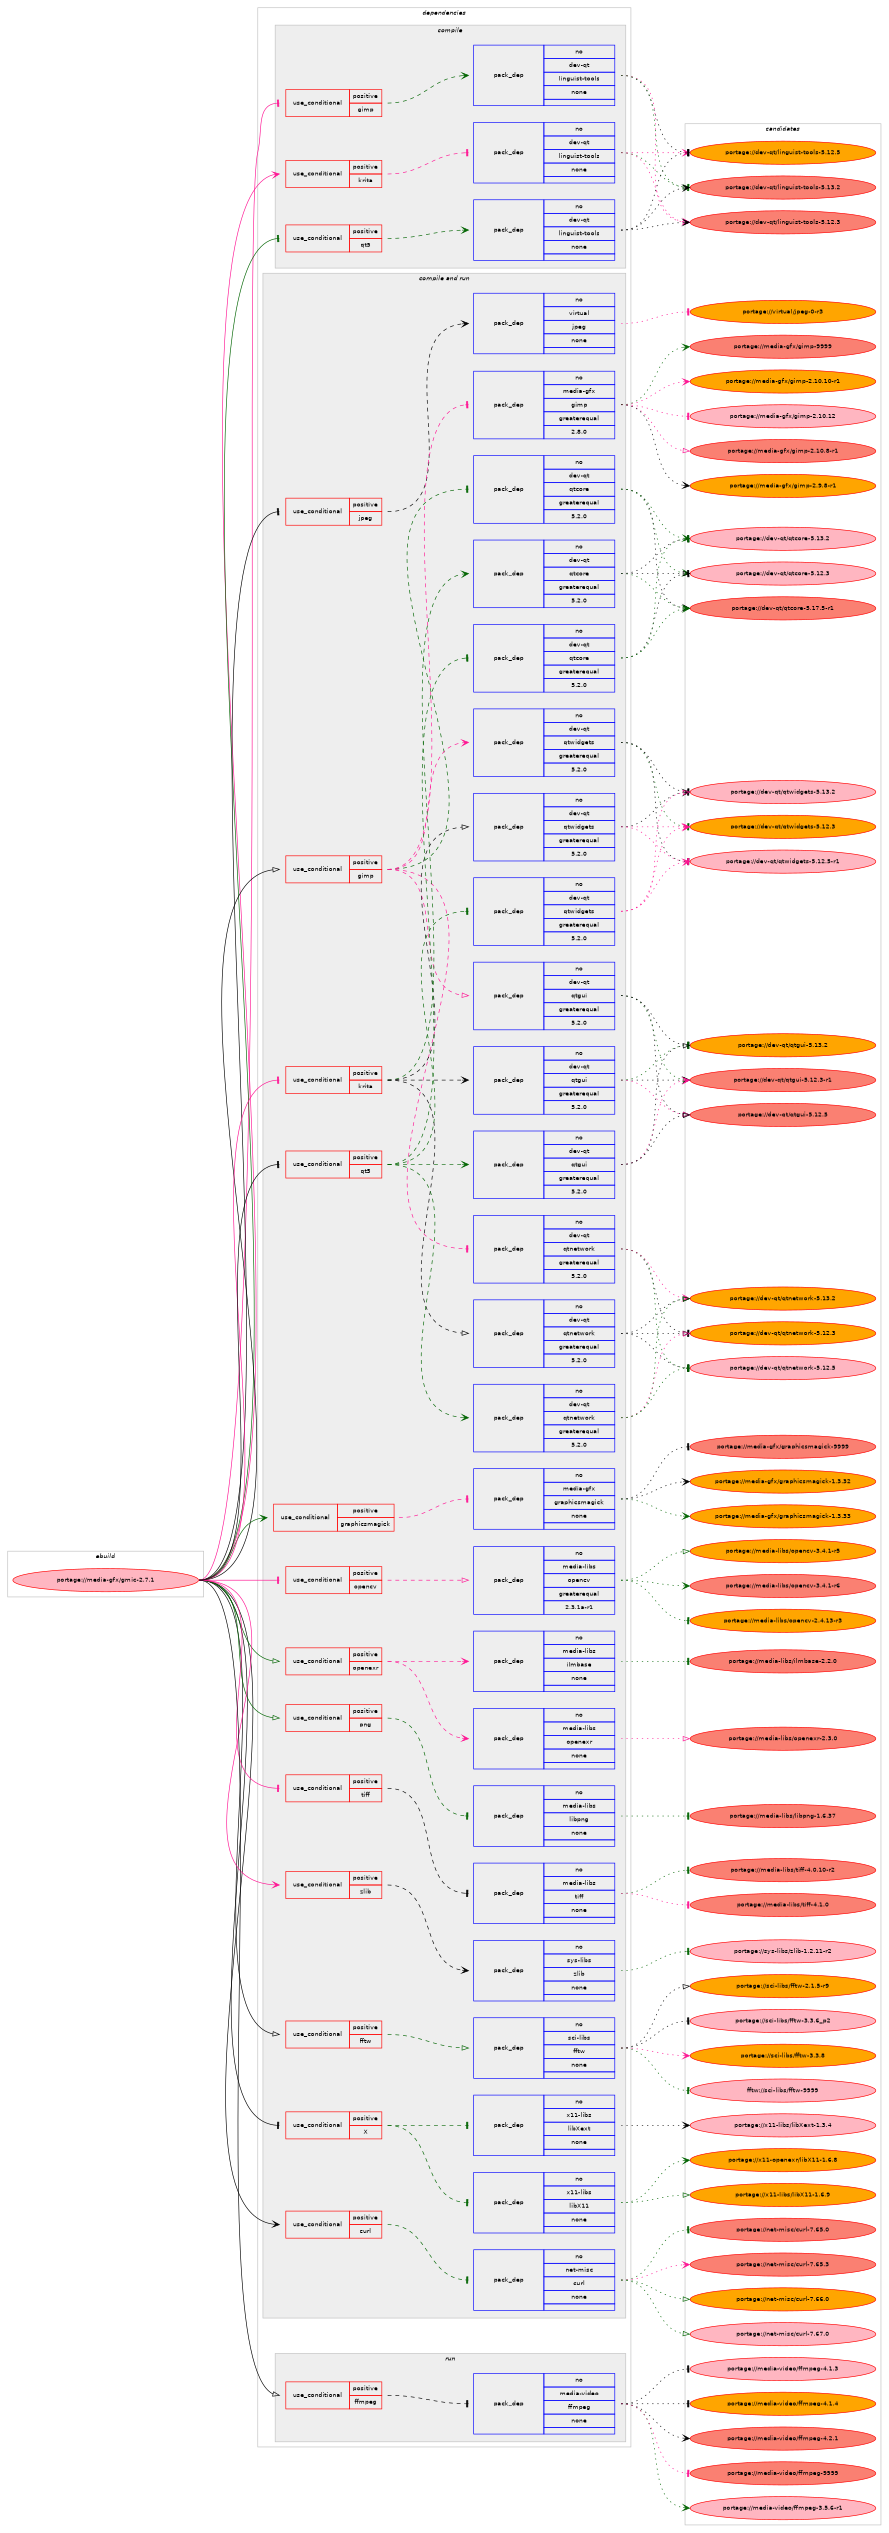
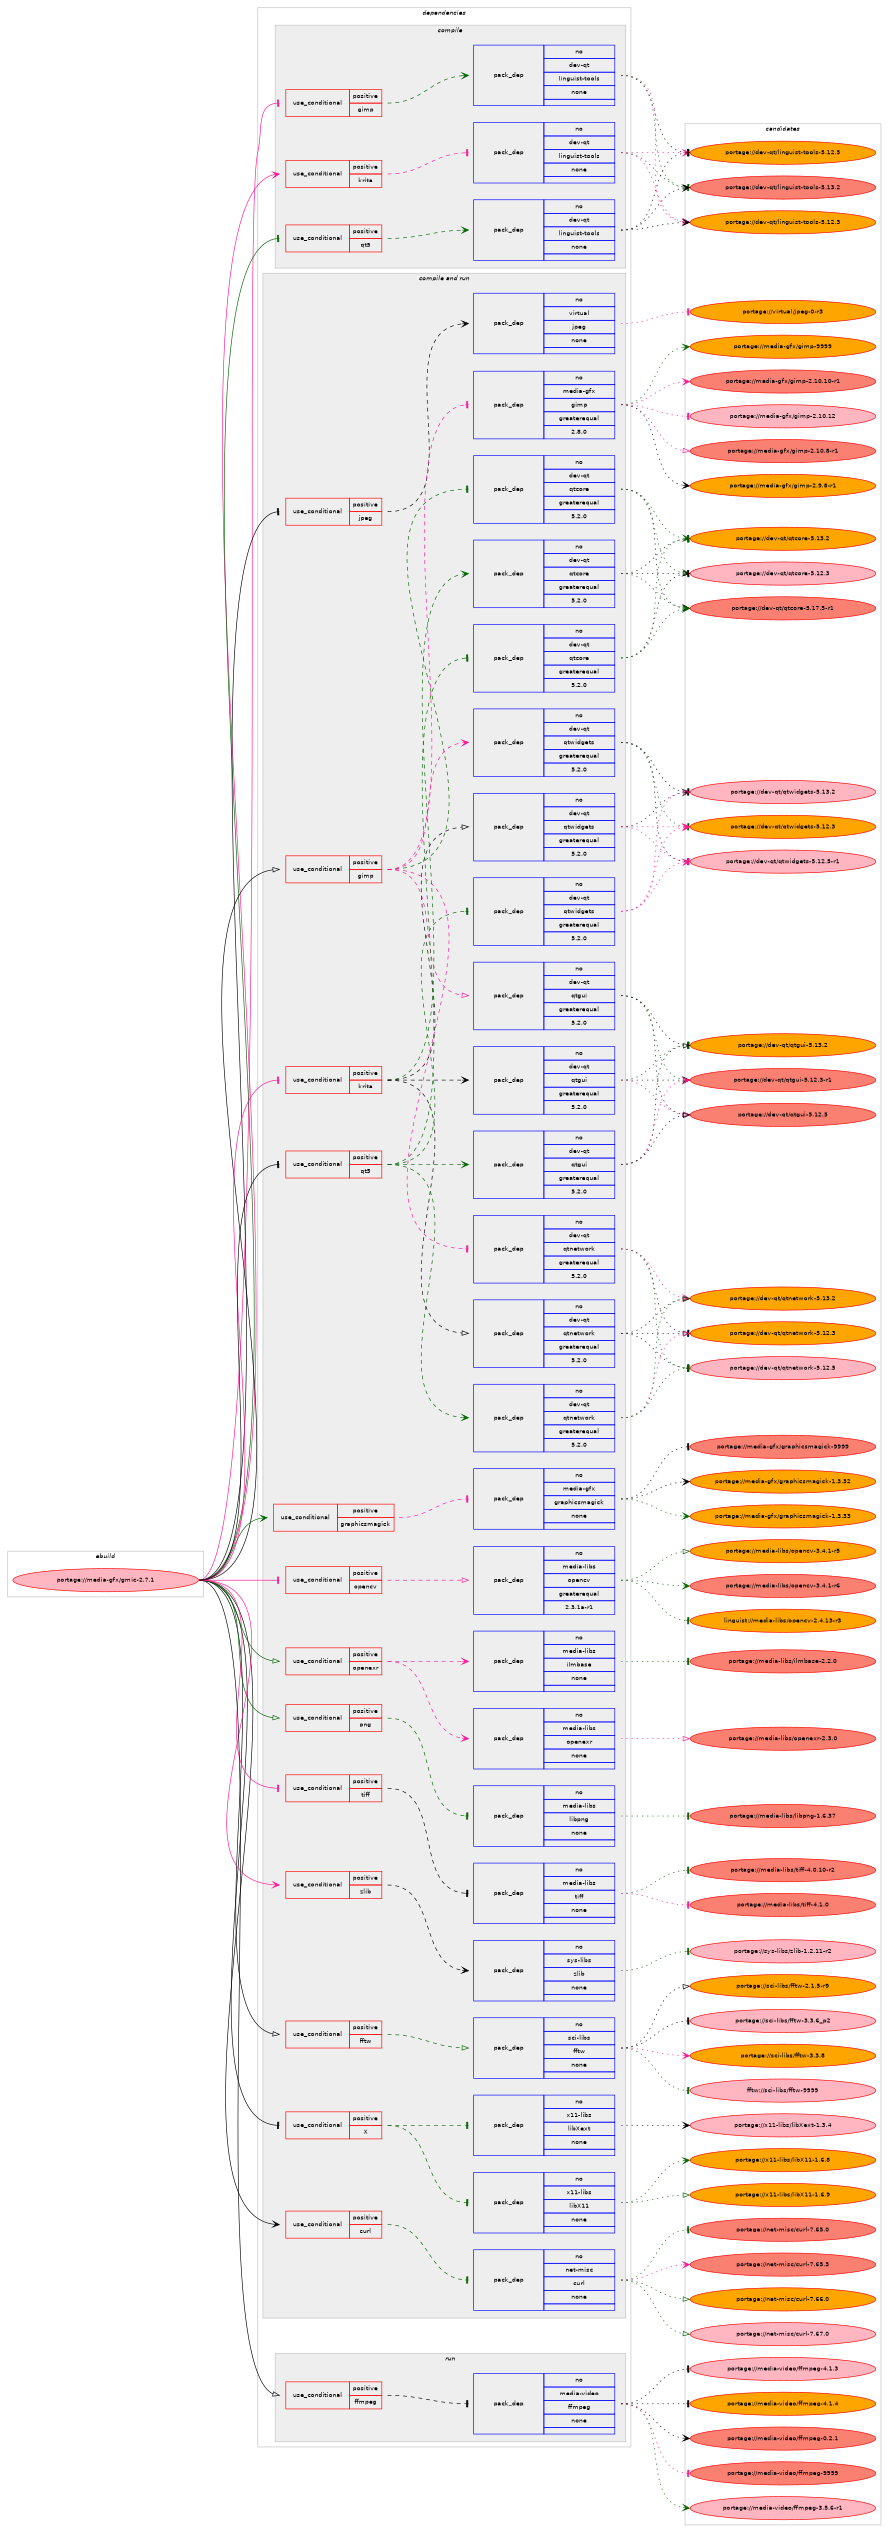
node "portage://dev-qt/linguist-tools-5.12.3": fillcolor salmon -> orange
node "portage://media-gfx/gimp-9999": fillcolor salmon -> orange
node "portage://media-gfx/gimp-2.10.10-r1": fillcolor orange -> salmon
node "portage://dev-qt/qtcore-5.13.2": fillcolor lightpink -> orange
node "portage://media-libs/opencv-2.4.13-r3": label "portage://media-libs/opencv-2.4.13-r3" -> "linguist://media-libs/opencv-2.4.13-r3"
node "portage://x11-openexr/libX11-1.6.8": label "portage://x11-openexr/libX11-1.6.8" -> "portage://x11-libs/libX11-1.6.8"
node "portage://media-video/ffmpeg-4.2.1": label "portage://media-video/ffmpeg-4.2.1" -> "portage://media-video/ffmpeg-0.2.1"
